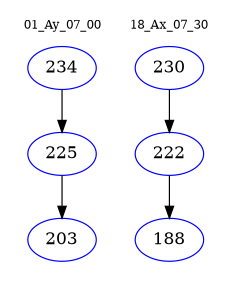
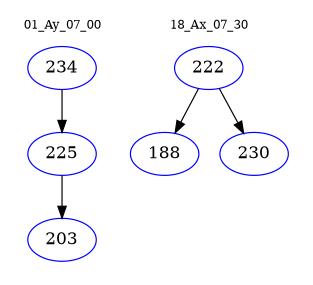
edge "230" -> "222": reversed
